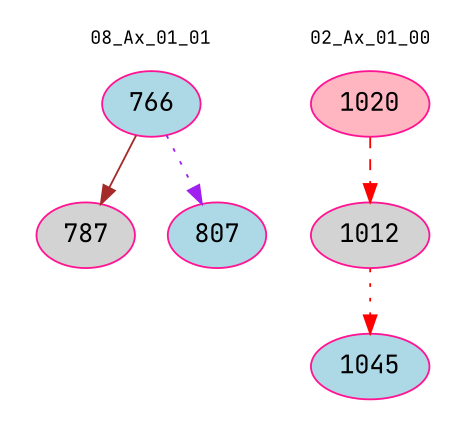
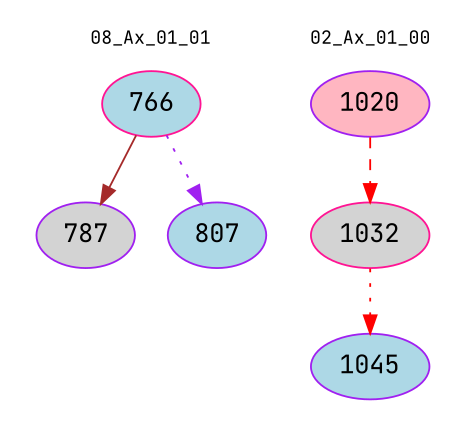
node "1020": color deeppink -> purple
node "787": color deeppink -> purple
node "807": color deeppink -> purple
node "1012": label "1012" -> "1032"
node "1045": color deeppink -> purple
